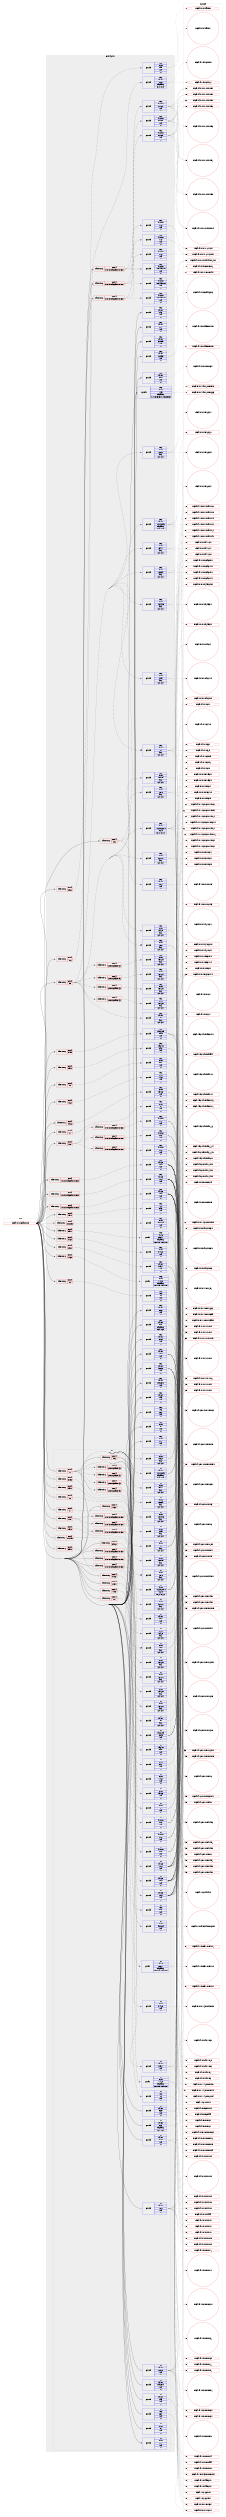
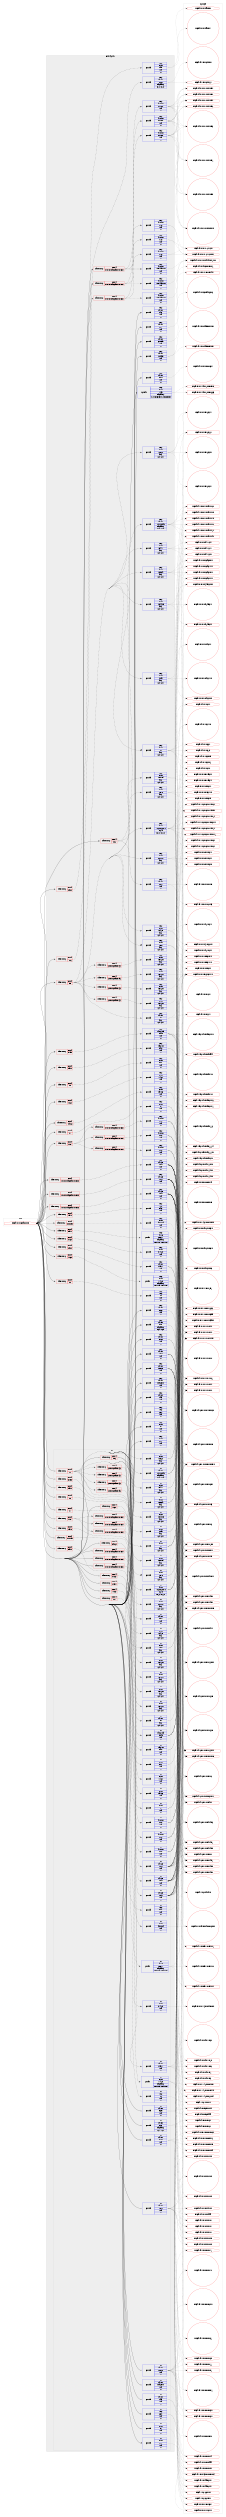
node "portage://dev-libs/libfmt-9.1.0-r2": removed
